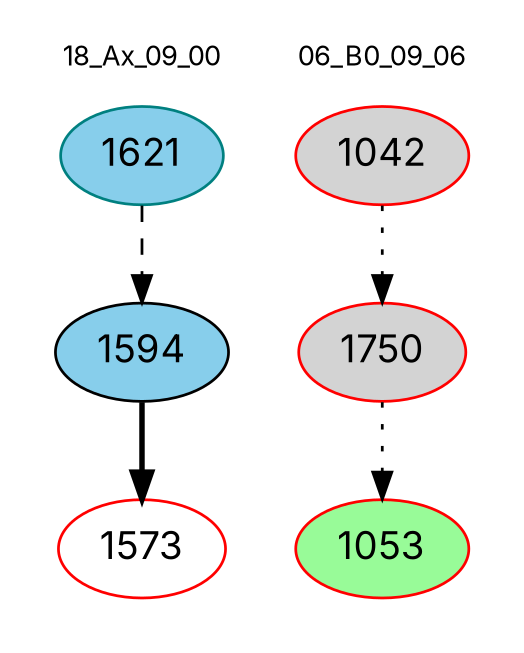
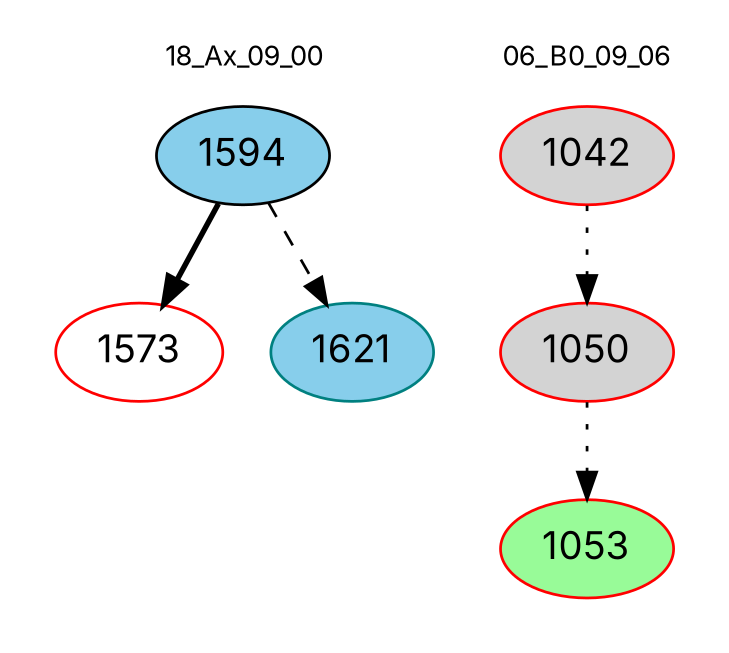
edge "1621" -> "1594": reversed
node "1750": label "1750" -> "1050"
